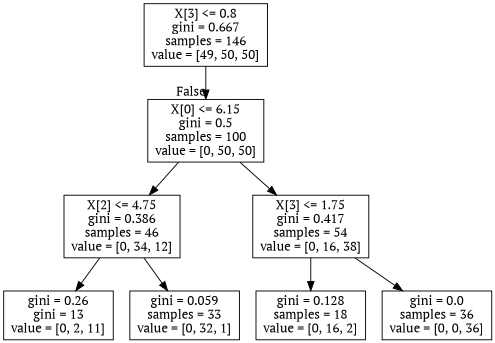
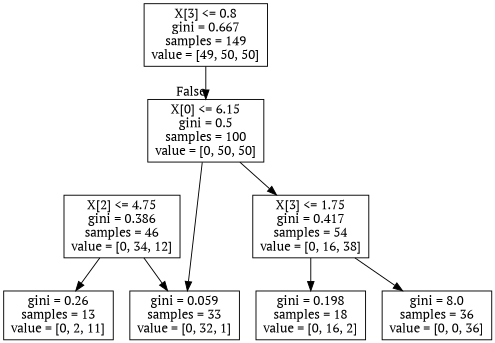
node "X[3] <= 0.8 gini = 0.667 samples = 146 value = [49, 50, 50]": label "X[3] <= 0.8 gini = 0.667 samples = 146 value = [49, 50, 50]" -> "X[3] <= 0.8 gini = 0.667 samples = 149 value = [49, 50, 50]"
edge "X[0] <= 6.15 gini = 0.5 samples = 100 value = [0, 50, 50]" -> "X[2] <= 4.75 gini = 0.386 samples = 46 value = [0, 34, 12]": now "X[0] <= 6.15 gini = 0.5 samples = 100 value = [0, 50, 50]" -> "gini = 0.059 samples = 33 value = [0, 32, 1]"
node "gini = 0.26 gini = 13 value = [0, 2, 11]": label "gini = 0.26 gini = 13 value = [0, 2, 11]" -> "gini = 0.26 samples = 13 value = [0, 2, 11]"
node "gini = 0.128 samples = 18 value = [0, 16, 2]": label "gini = 0.128 samples = 18 value = [0, 16, 2]" -> "gini = 0.198 samples = 18 value = [0, 16, 2]"
node "gini = 0.0 samples = 36 value = [0, 0, 36]": label "gini = 0.0 samples = 36 value = [0, 0, 36]" -> "gini = 8.0 samples = 36 value = [0, 0, 36]"
